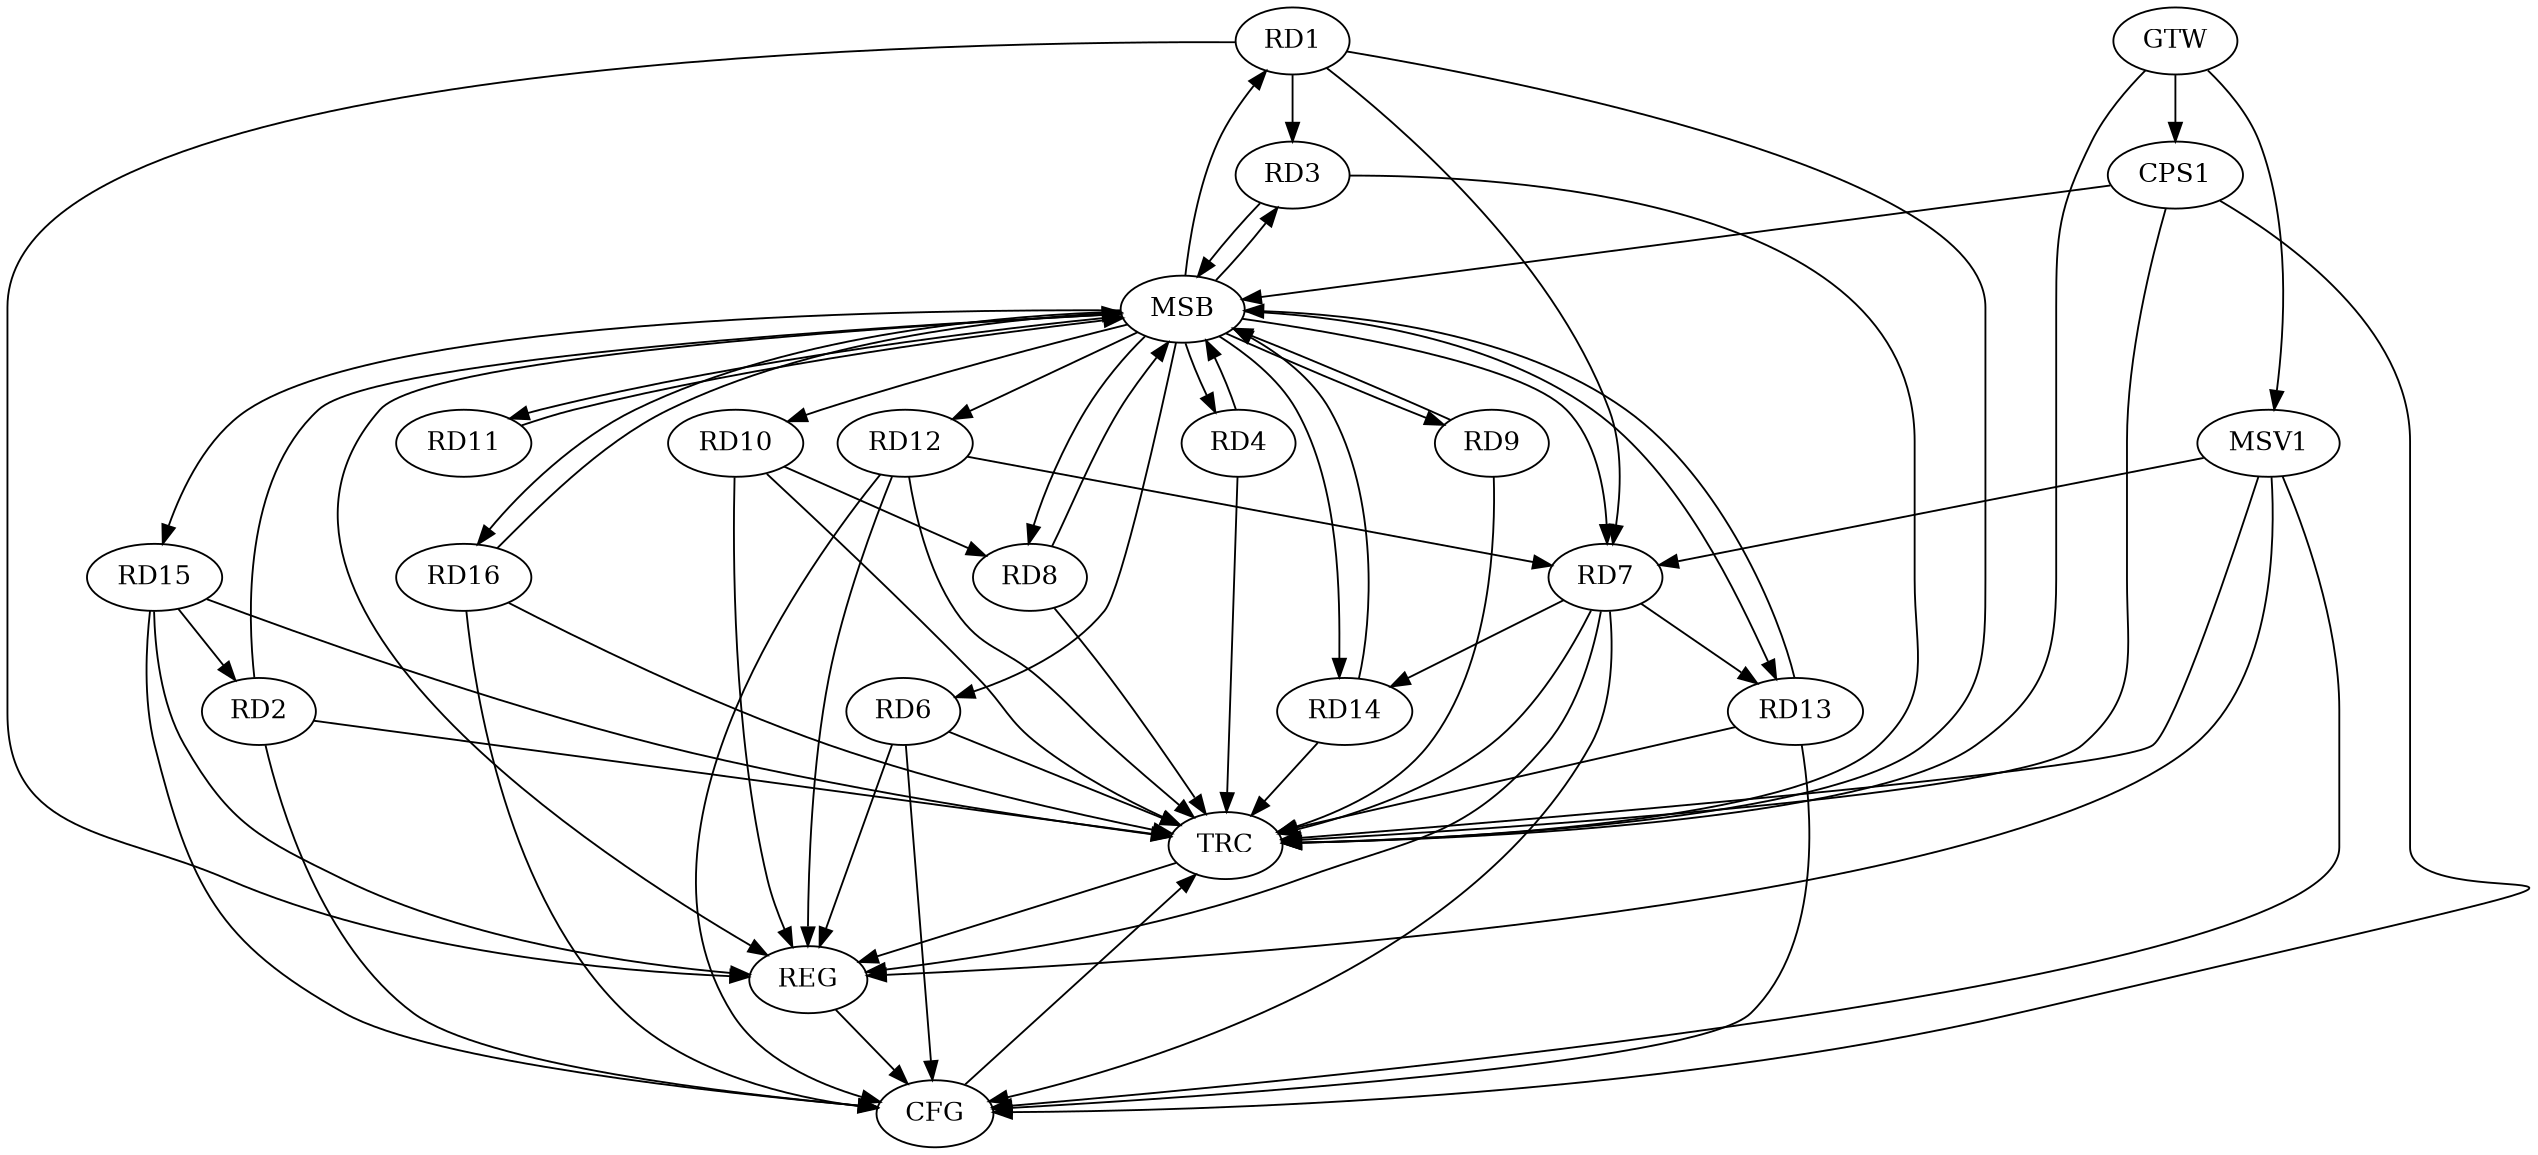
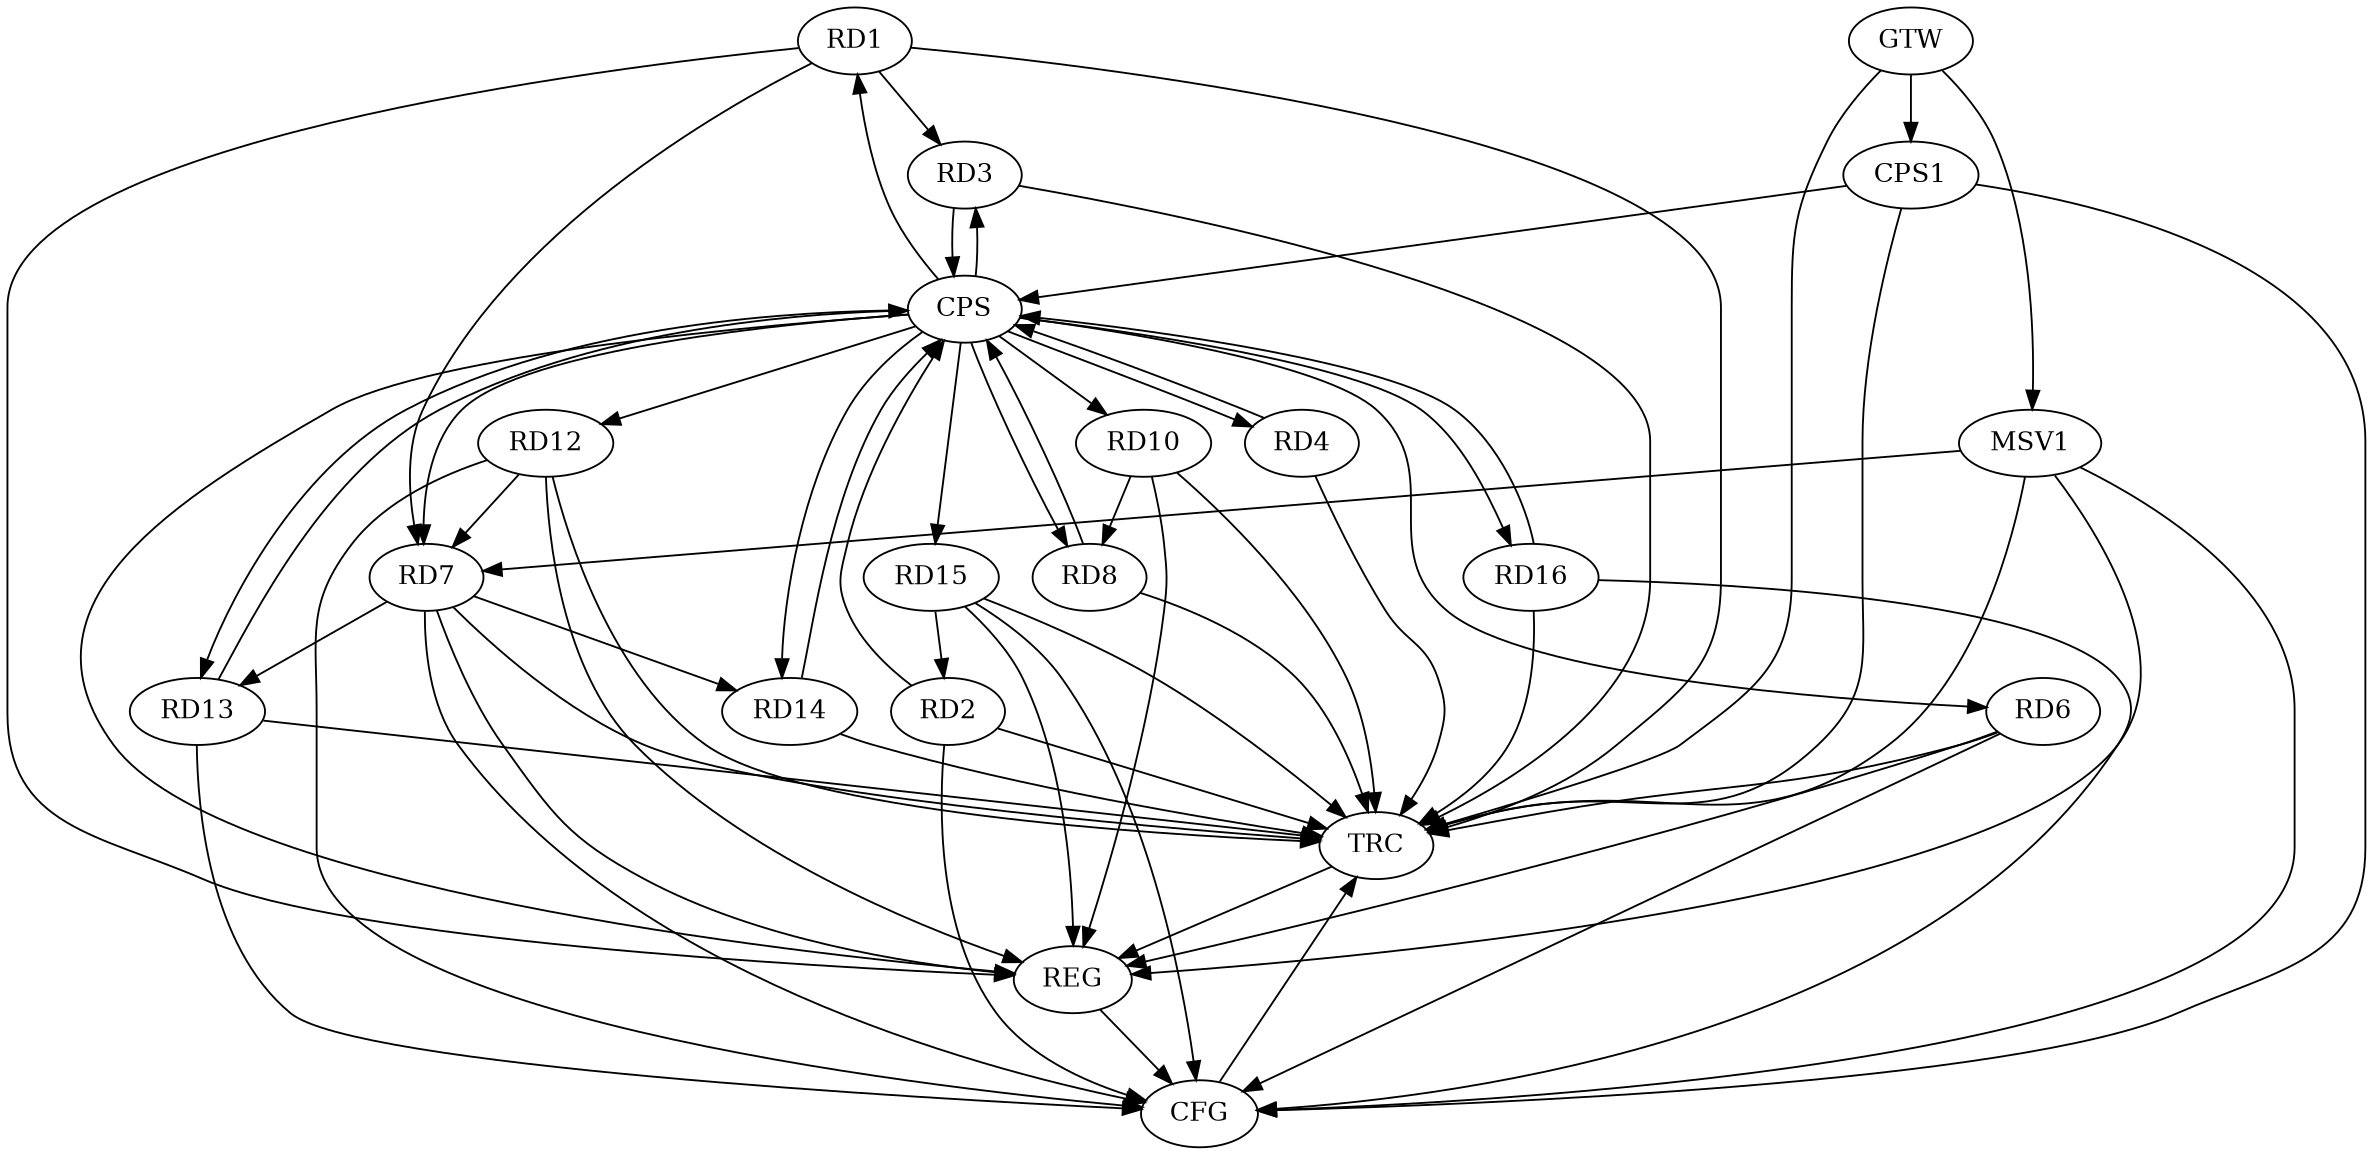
node "MSB": label "MSB" -> "CPS"
node "RD11": removed
node "RD9": removed
